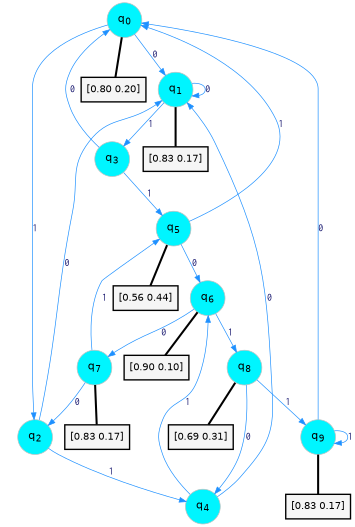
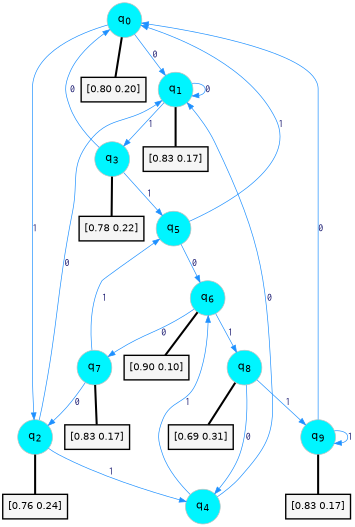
node "[0.78 0.22]": added
node "[0.56 0.44]": removed
node "[0.76 0.24]": added
